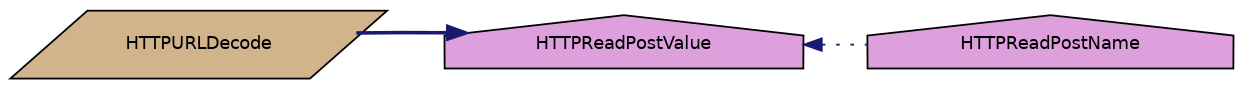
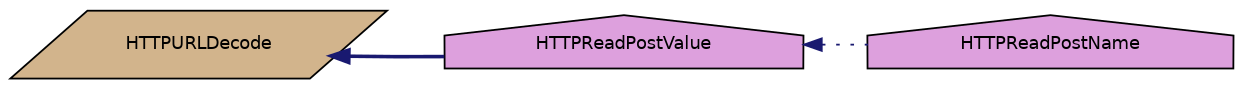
edge "HTTPURLDecode" -> "HTTPReadPostValue": reversed
